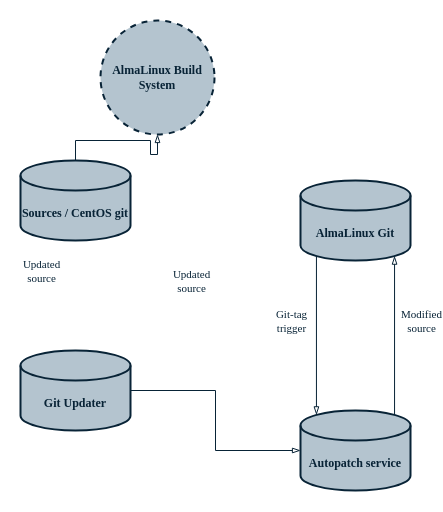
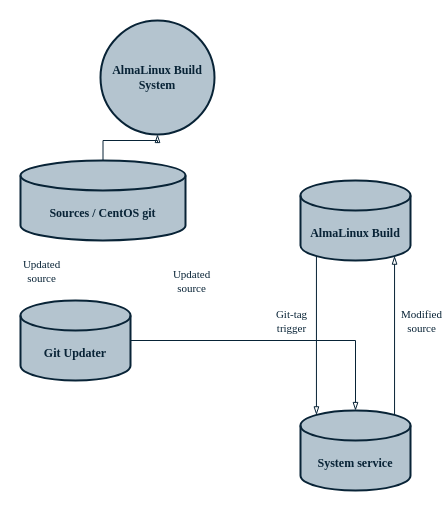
node "AlmaLinux Build System": style dashed -> solid
node "Sources / CentOS git": size 110x80 -> 165x80
node "AlmaLinux Git": label "AlmaLinux Git" -> "AlmaLinux Build"
node "Git Updater": moved (76, 391) -> (76, 341)
node "Autopatch service": label "Autopatch service" -> "System service"
